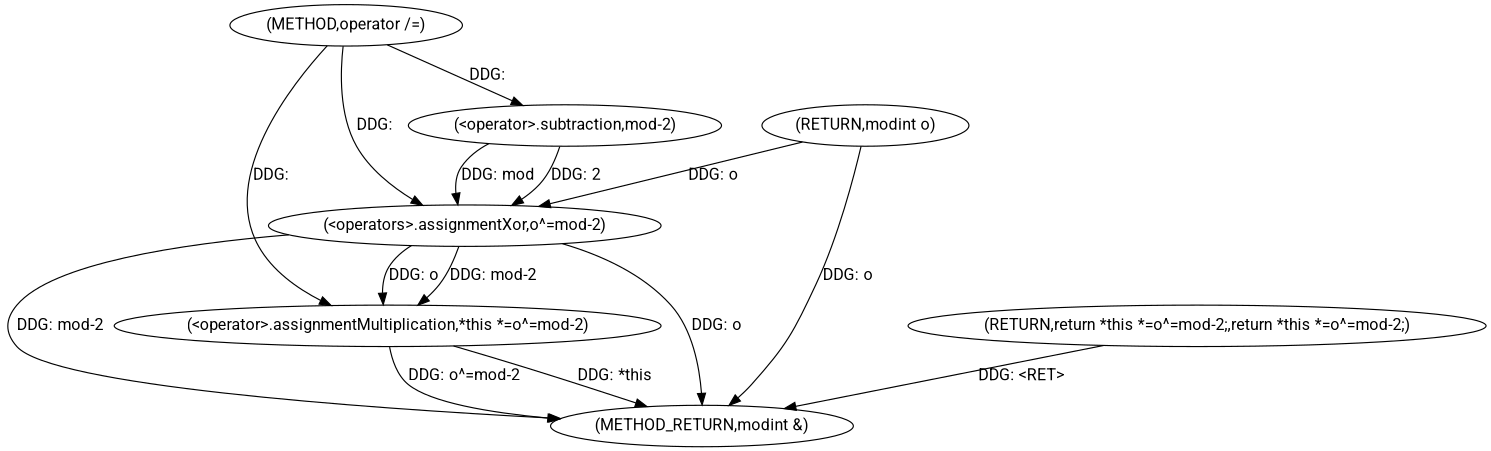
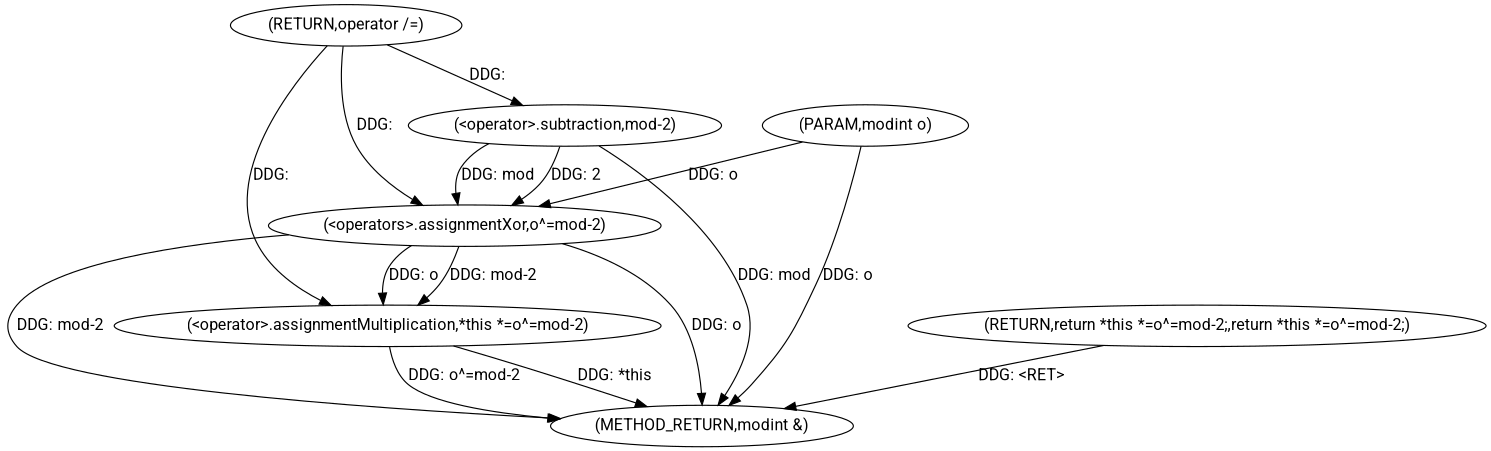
node "(METHOD,operator /=)": label "(METHOD,operator /=)" -> "(RETURN,operator /=)"
node "(RETURN,modint o)": label "(RETURN,modint o)" -> "(PARAM,modint o)"
edge "(<operator>.subtraction,mod-2)" -> "(METHOD_RETURN,modint &)": added, label "DDG: mod"
